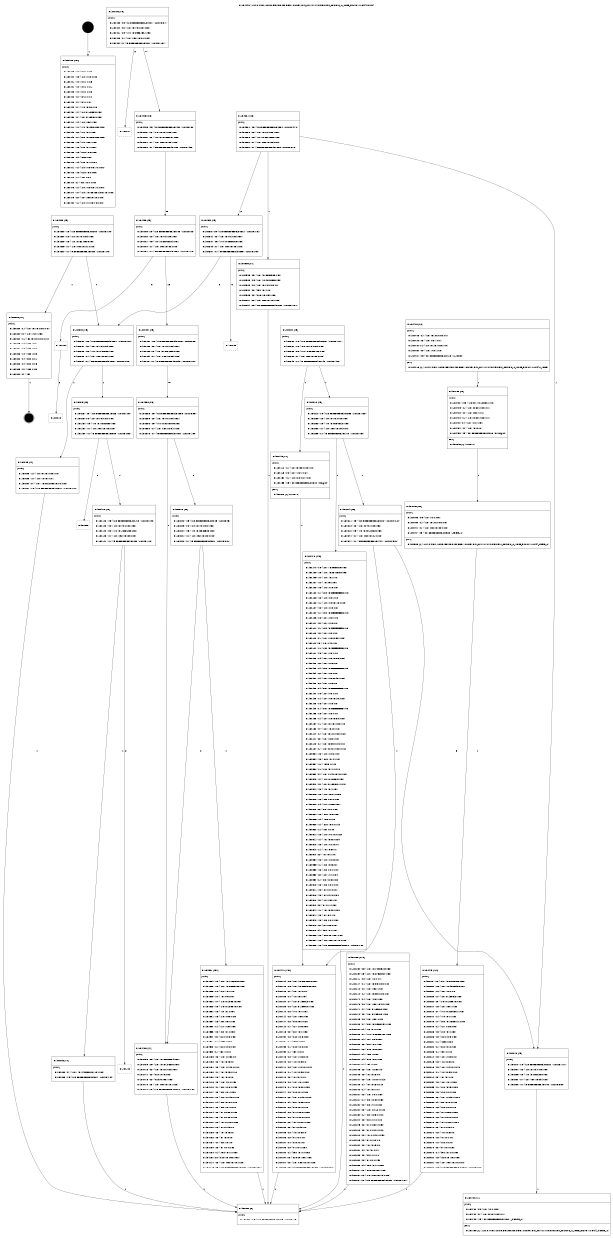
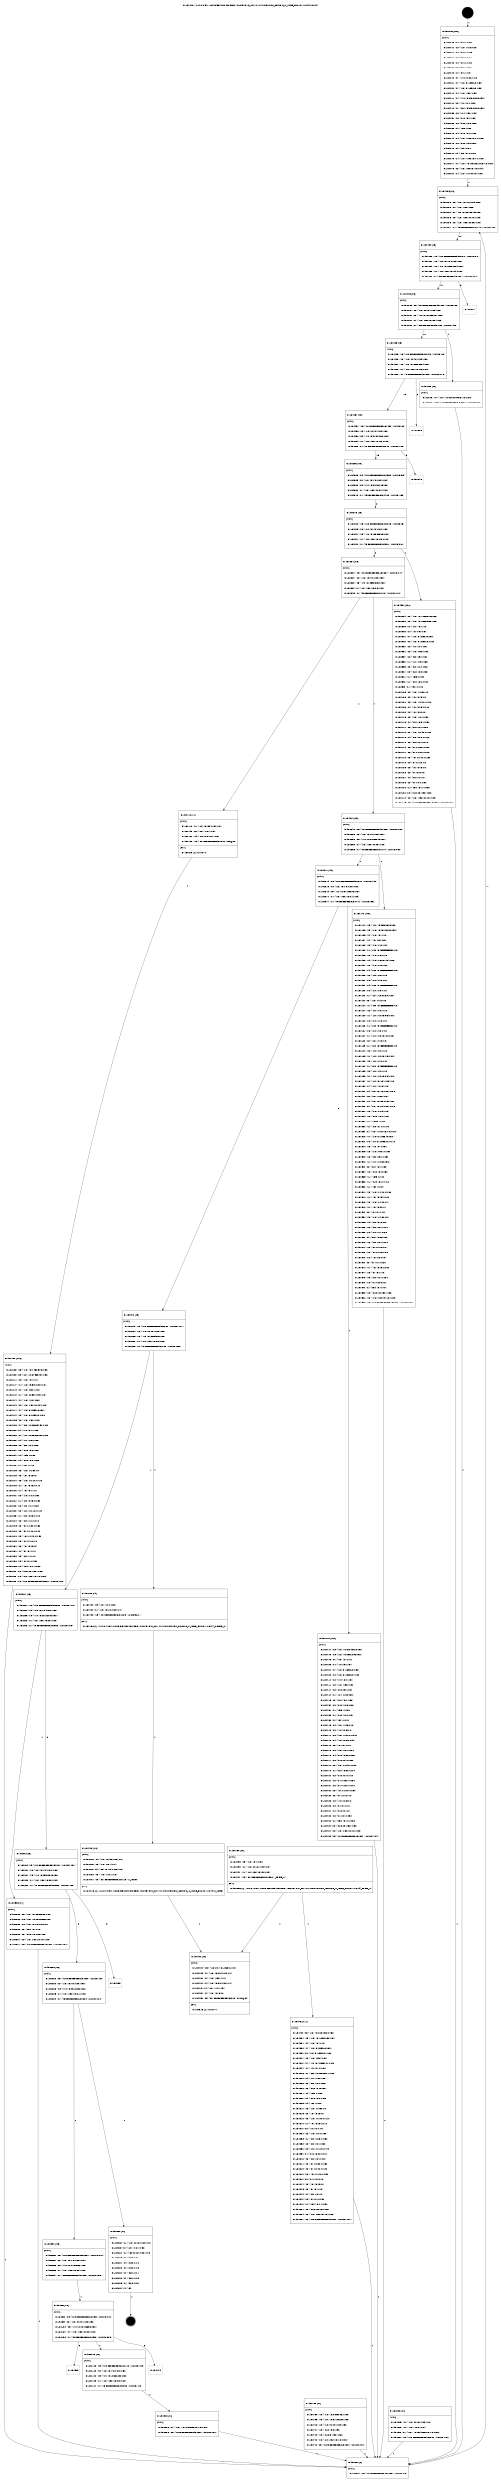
node "0x402285 [23]": added
edge "0x4023af [25]" -> "0x4023e1 [25]": now "0x4023af [25]" -> "0x4023c8 [25]"
edge "0x402898" -> "0x402949": now "0x4022e7 [25]" -> "0x402949"
node "0x4026fd [12]": added
edge "0x4023e1 [25]" -> "0x4028b5 [22]": removed, label "1"
edge "0x4027cb [29]" -> "0x4027e8 [20]": reversed
edge "0x402396 [25]" -> "0x40237d [25]": reversed
edge "0x40264a [16]" -> "0x402724 [134]": now "0x40264a [16]" -> "0x40265a [163]"
edge "0x402300 [25]" -> "0x402709 [27]": removed, label "1"
edge "0x402319 [25]" -> "0x402709 [27]": now "0x402319 [25]" -> "0x402332 [25]"
edge "0x402413 [25]" -> "0x40242c": now "0x4023fa [25]" -> "0x40242c"
edge "0x4027aa [14]" -> "0x4027b8 [19]": added, label "1"
